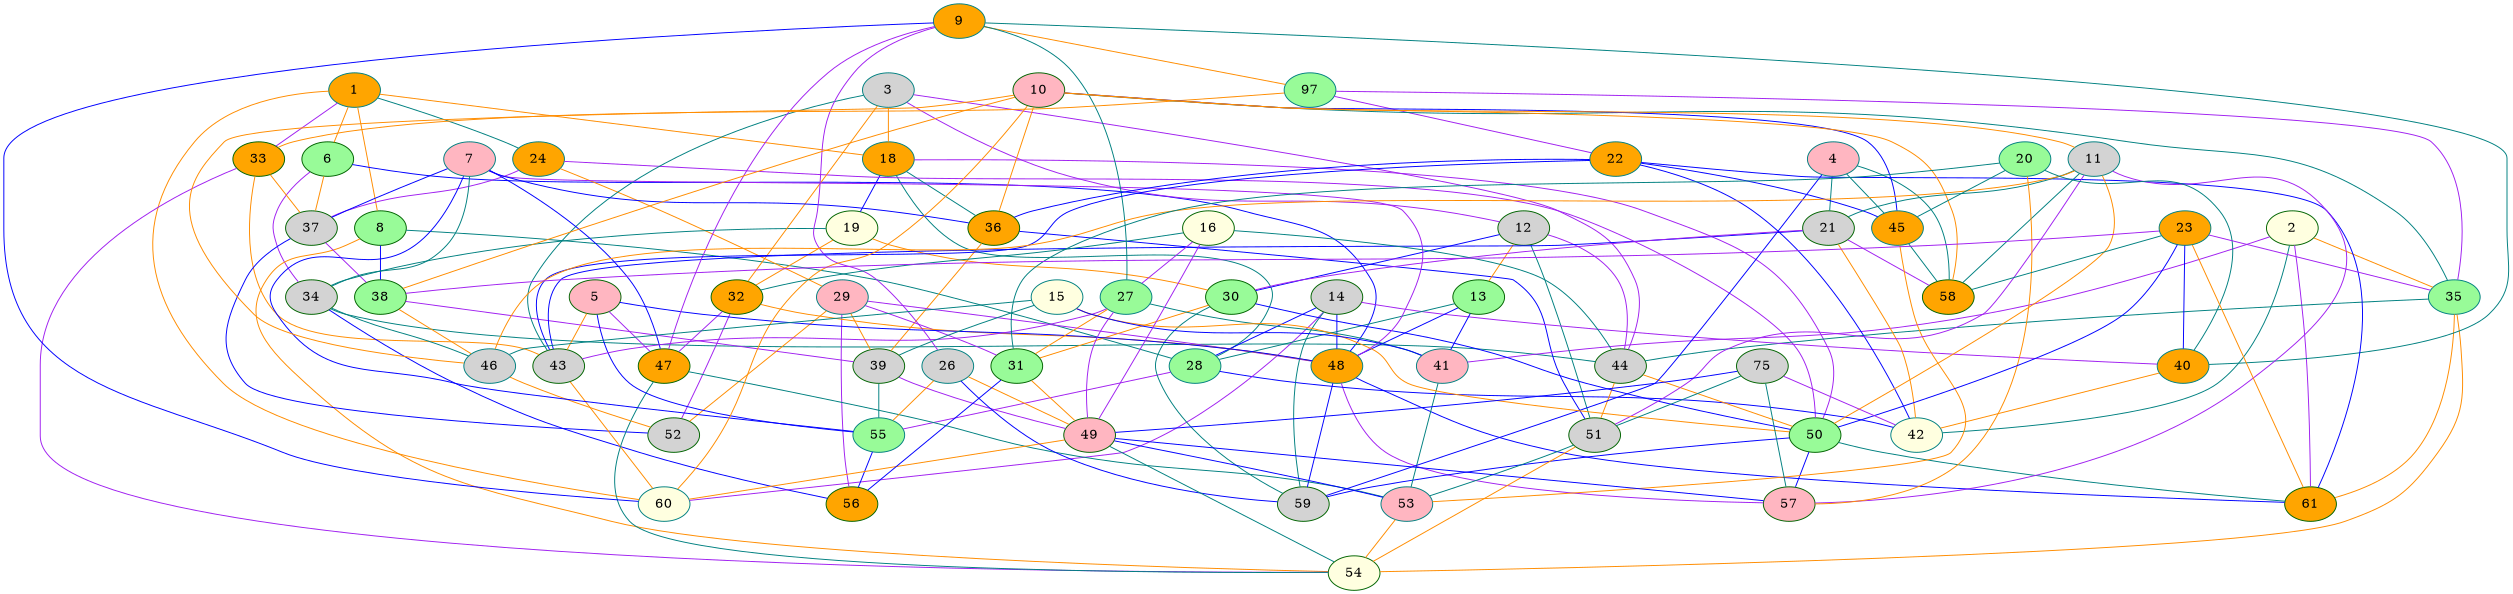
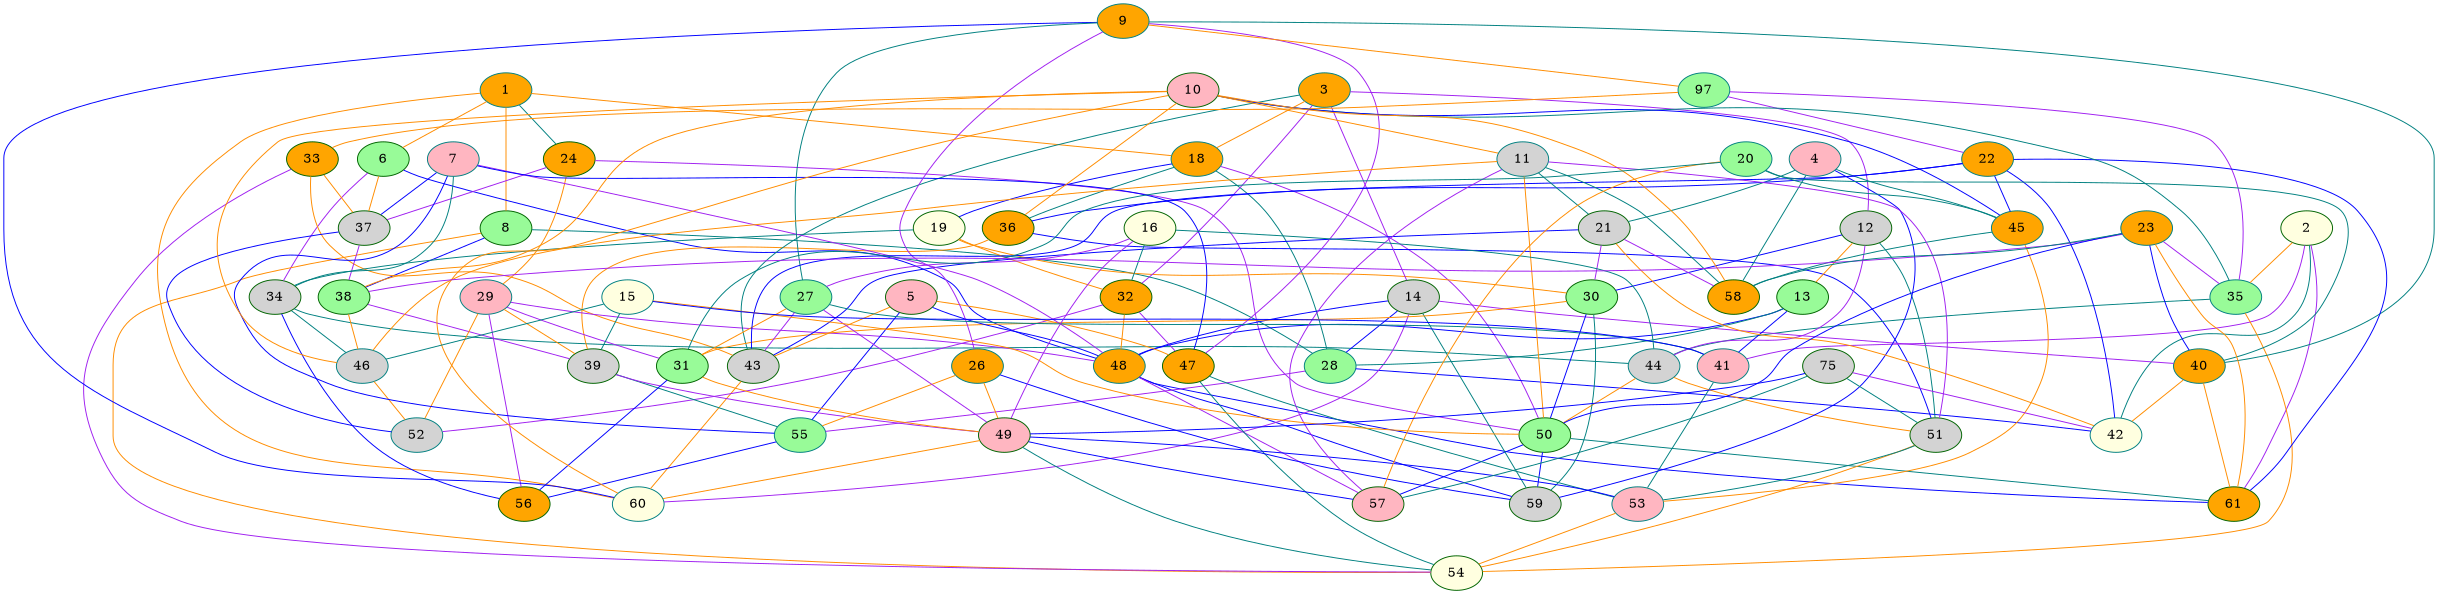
node "3": fillcolor lightgrey -> orange
edge "1" -- "33": removed
node "24": color teal -> darkgreen
edge "3" -- "44": now "3" -- "14"
edge "3" -- "32": color darkorange -> purple
edge "7" -- "36": removed
edge "5" -- "47": color purple -> darkorange
node "26": fillcolor lightgrey -> orange
node "44": color darkgreen -> teal
edge "35" -- "61": now "40" -- "61"
node "52": color darkgreen -> teal
